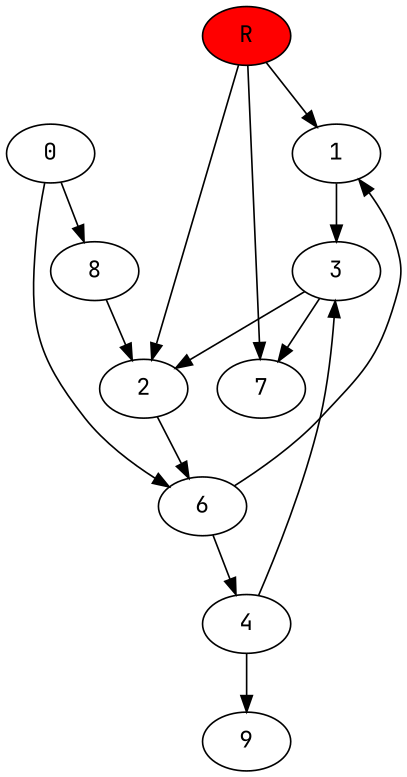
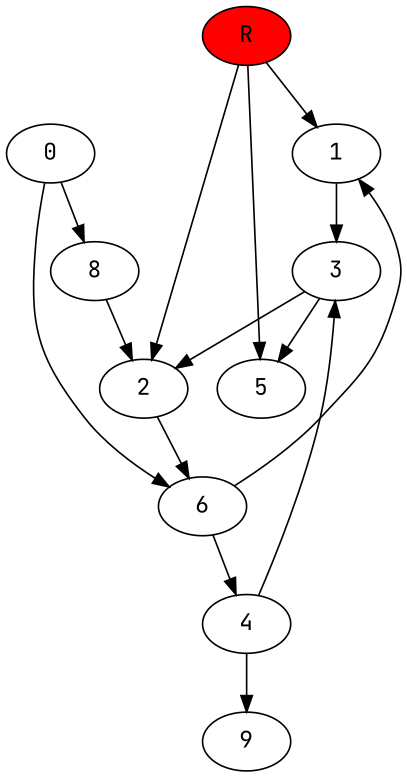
node "7": label "7" -> "5"
